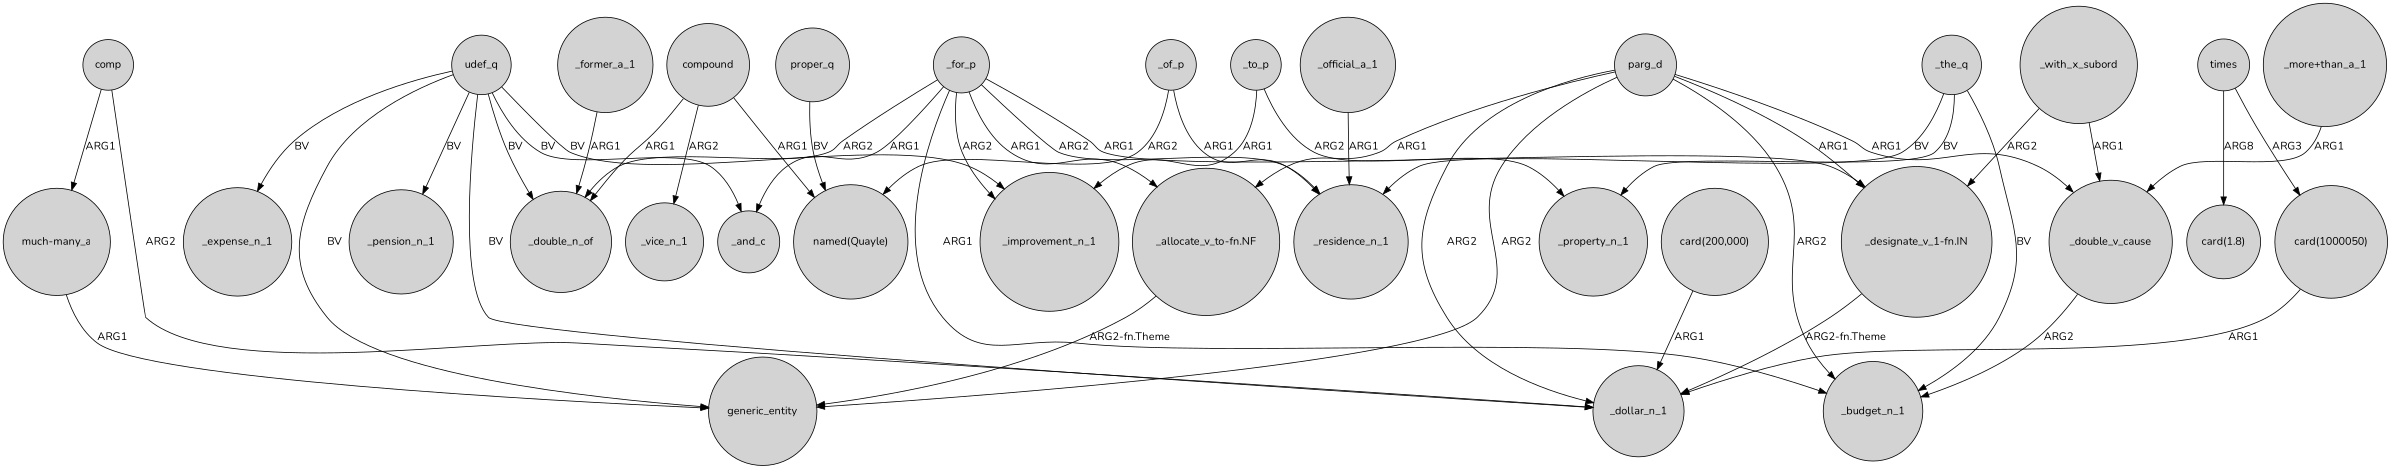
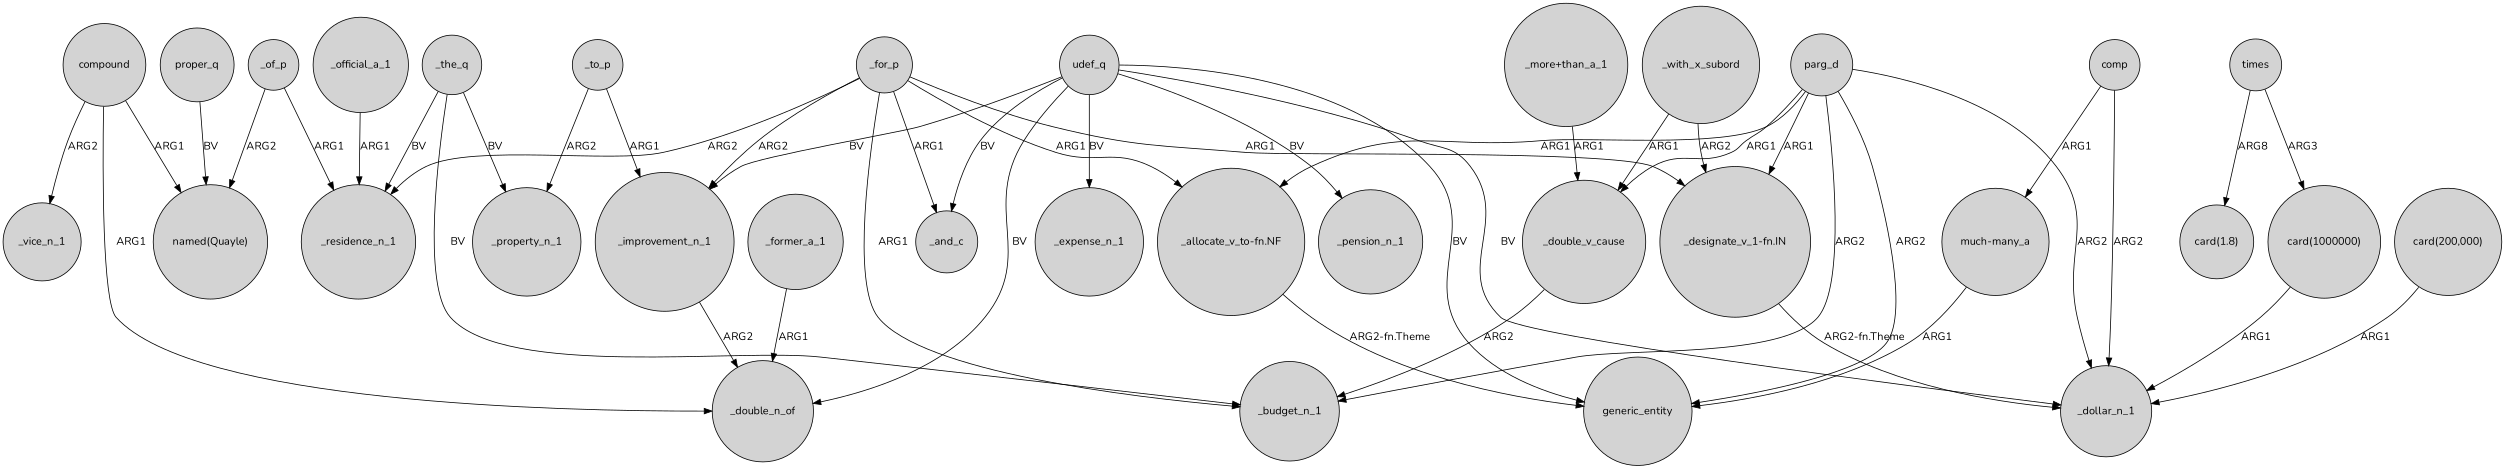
edge "_for_p" -> "_double_n_of": now "_improvement_n_1" -> "_double_n_of"
node "card(1000050)": label "card(1000050)" -> "card(1000000)"
